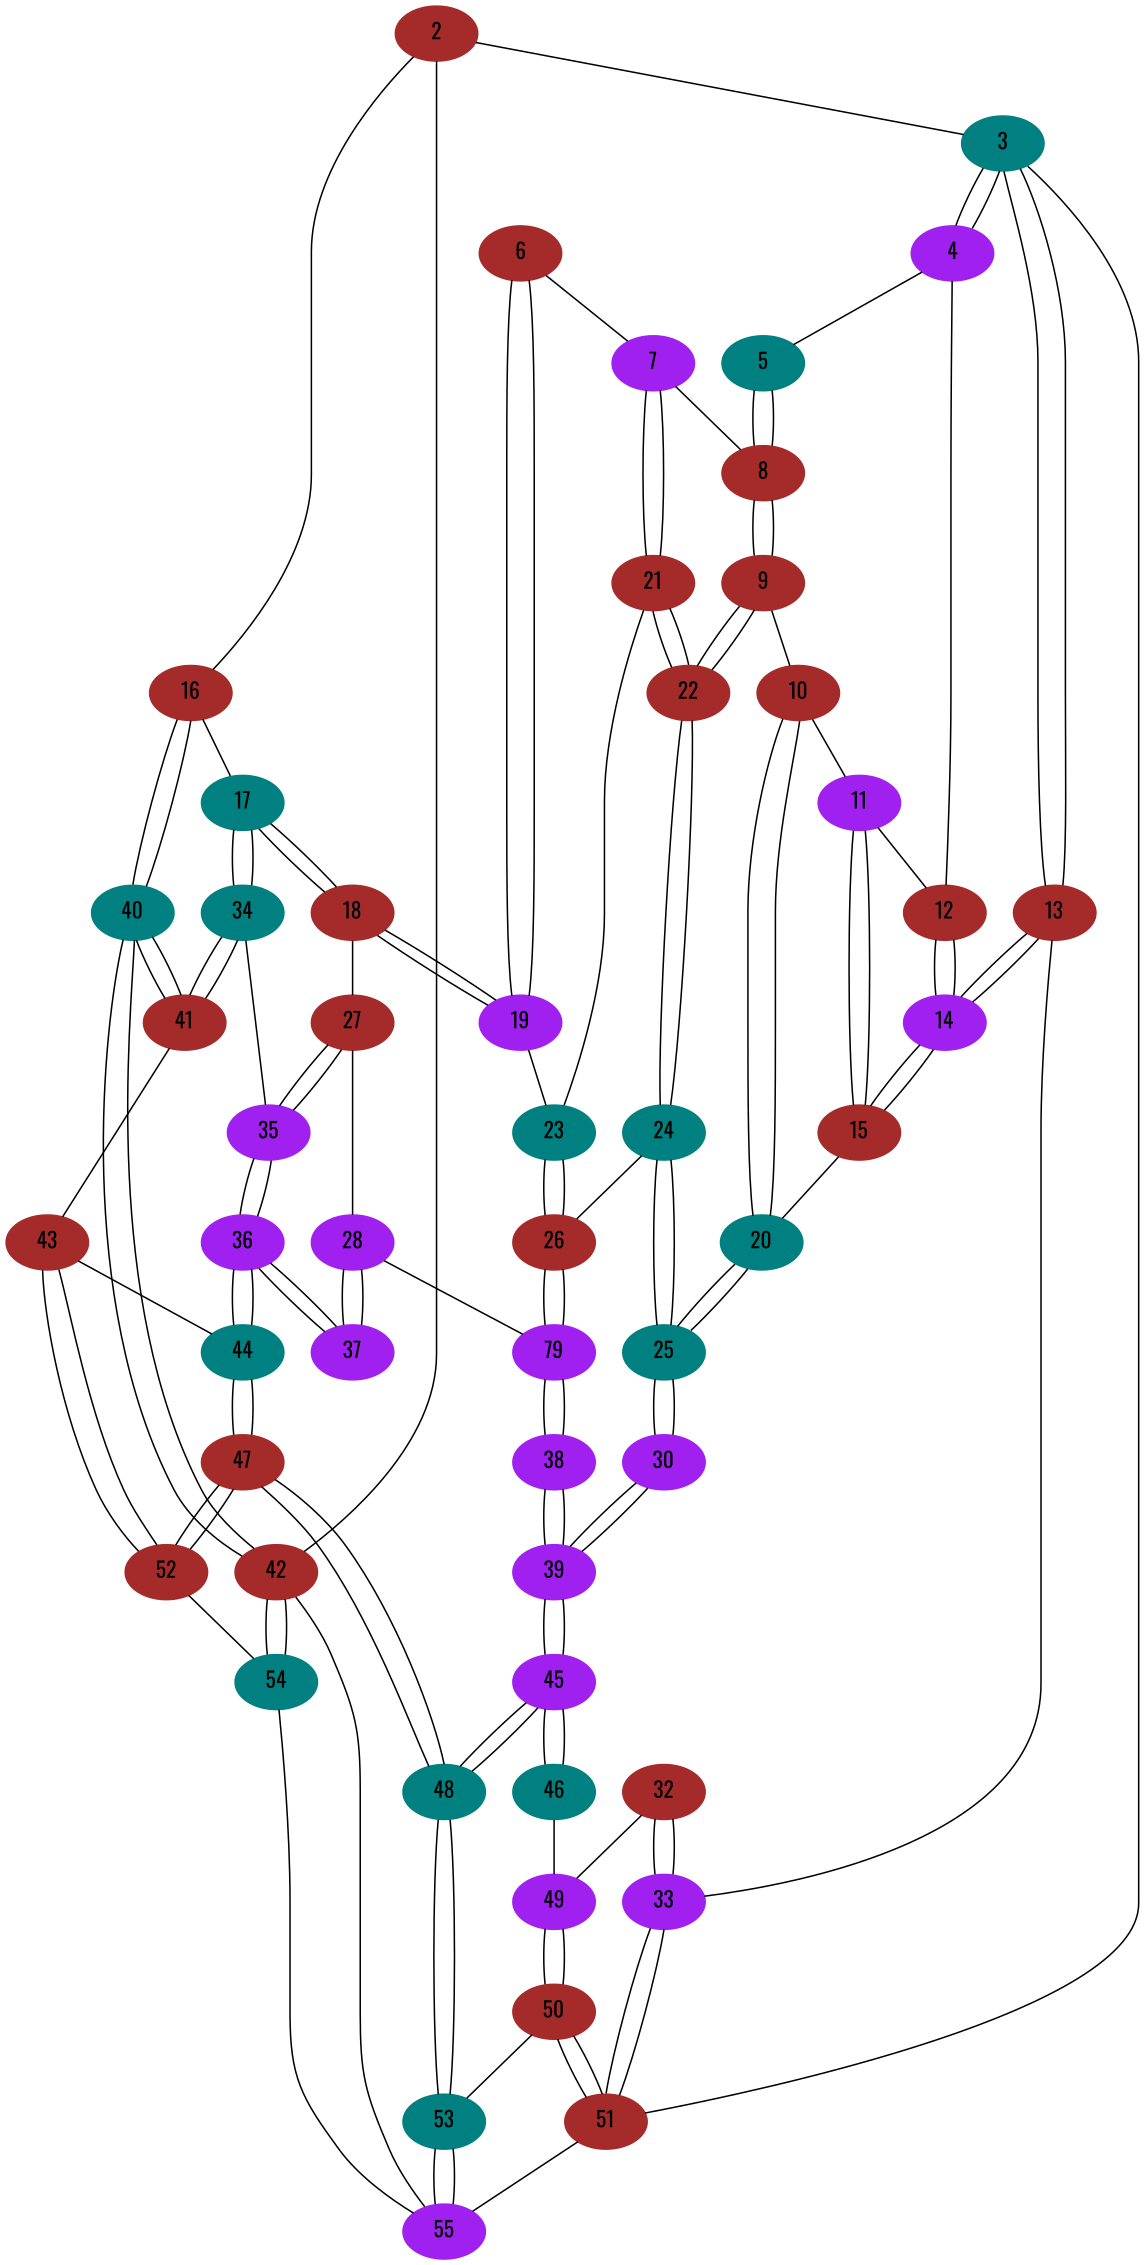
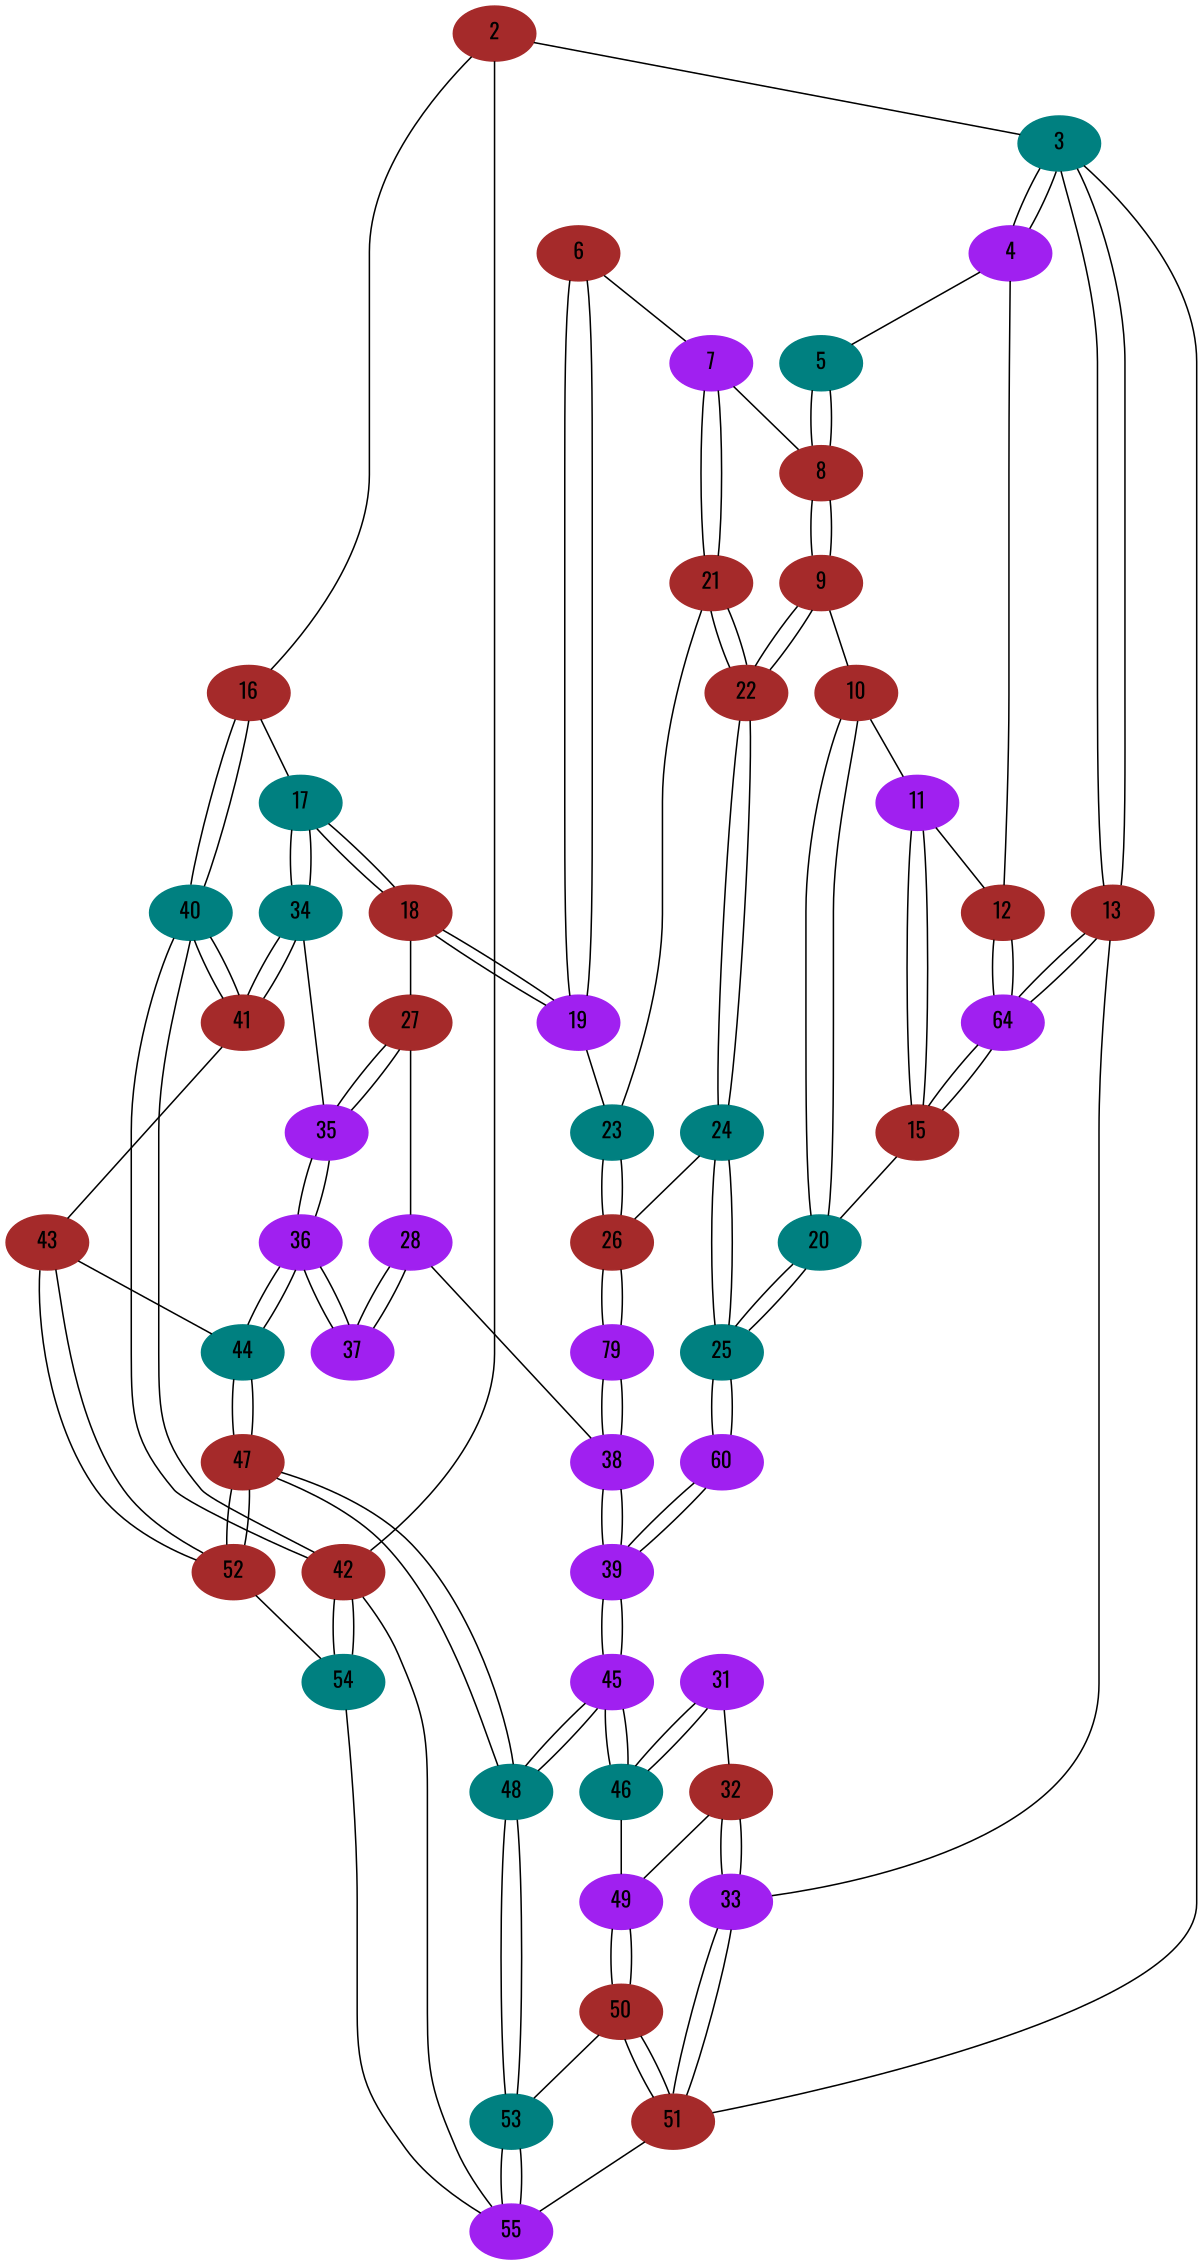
node "14": label "14" -> "64"
edge "28" -- "79": now "28" -- "38"
node "30": label "30" -> "60"
node "31": added
